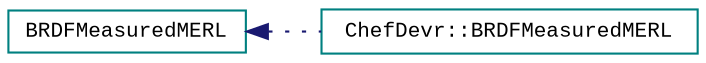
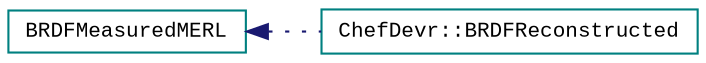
node "ChefDevr::BRDFMeasuredMERL": label "ChefDevr::BRDFMeasuredMERL" -> "ChefDevr::BRDFReconstructed"
